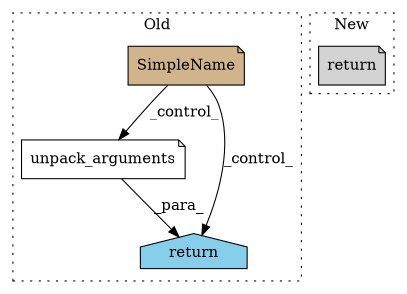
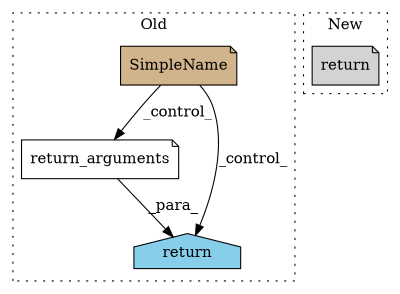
node "unpack_arguments": label "unpack_arguments" -> "return_arguments"
